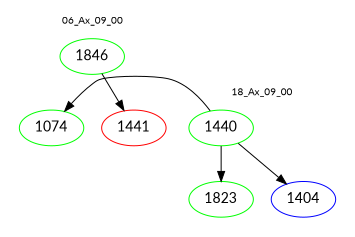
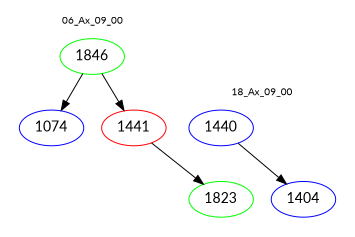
edge "1440" -> "1074": now "1846" -> "1074"
node "1074": color green -> blue
node "1440": color green -> blue
edge "1440" -> "1823": now "1441" -> "1823"
